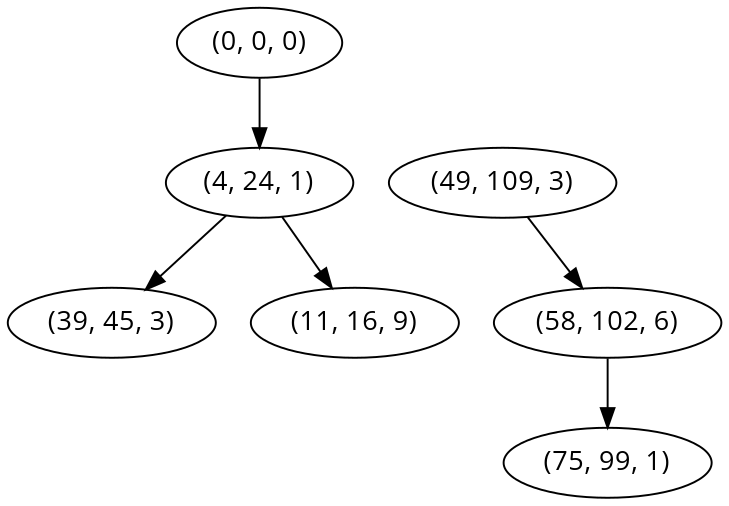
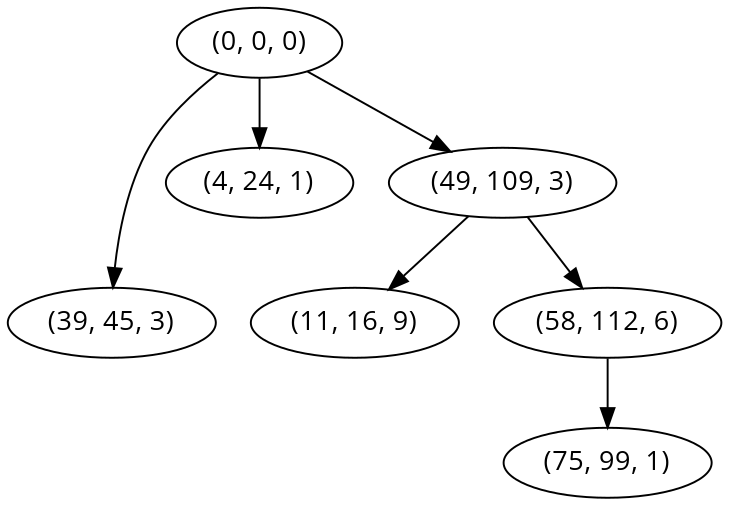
edge "(0, 0, 0)" -> "(49, 109, 3)": added
edge "(4, 24, 1)" -> "(11, 16, 9)": now "(49, 109, 3)" -> "(11, 16, 9)"
edge "(4, 24, 1)" -> "(39, 45, 3)": now "(0, 0, 0)" -> "(39, 45, 3)"
node "(58, 102, 6)": label "(58, 102, 6)" -> "(58, 112, 6)"
